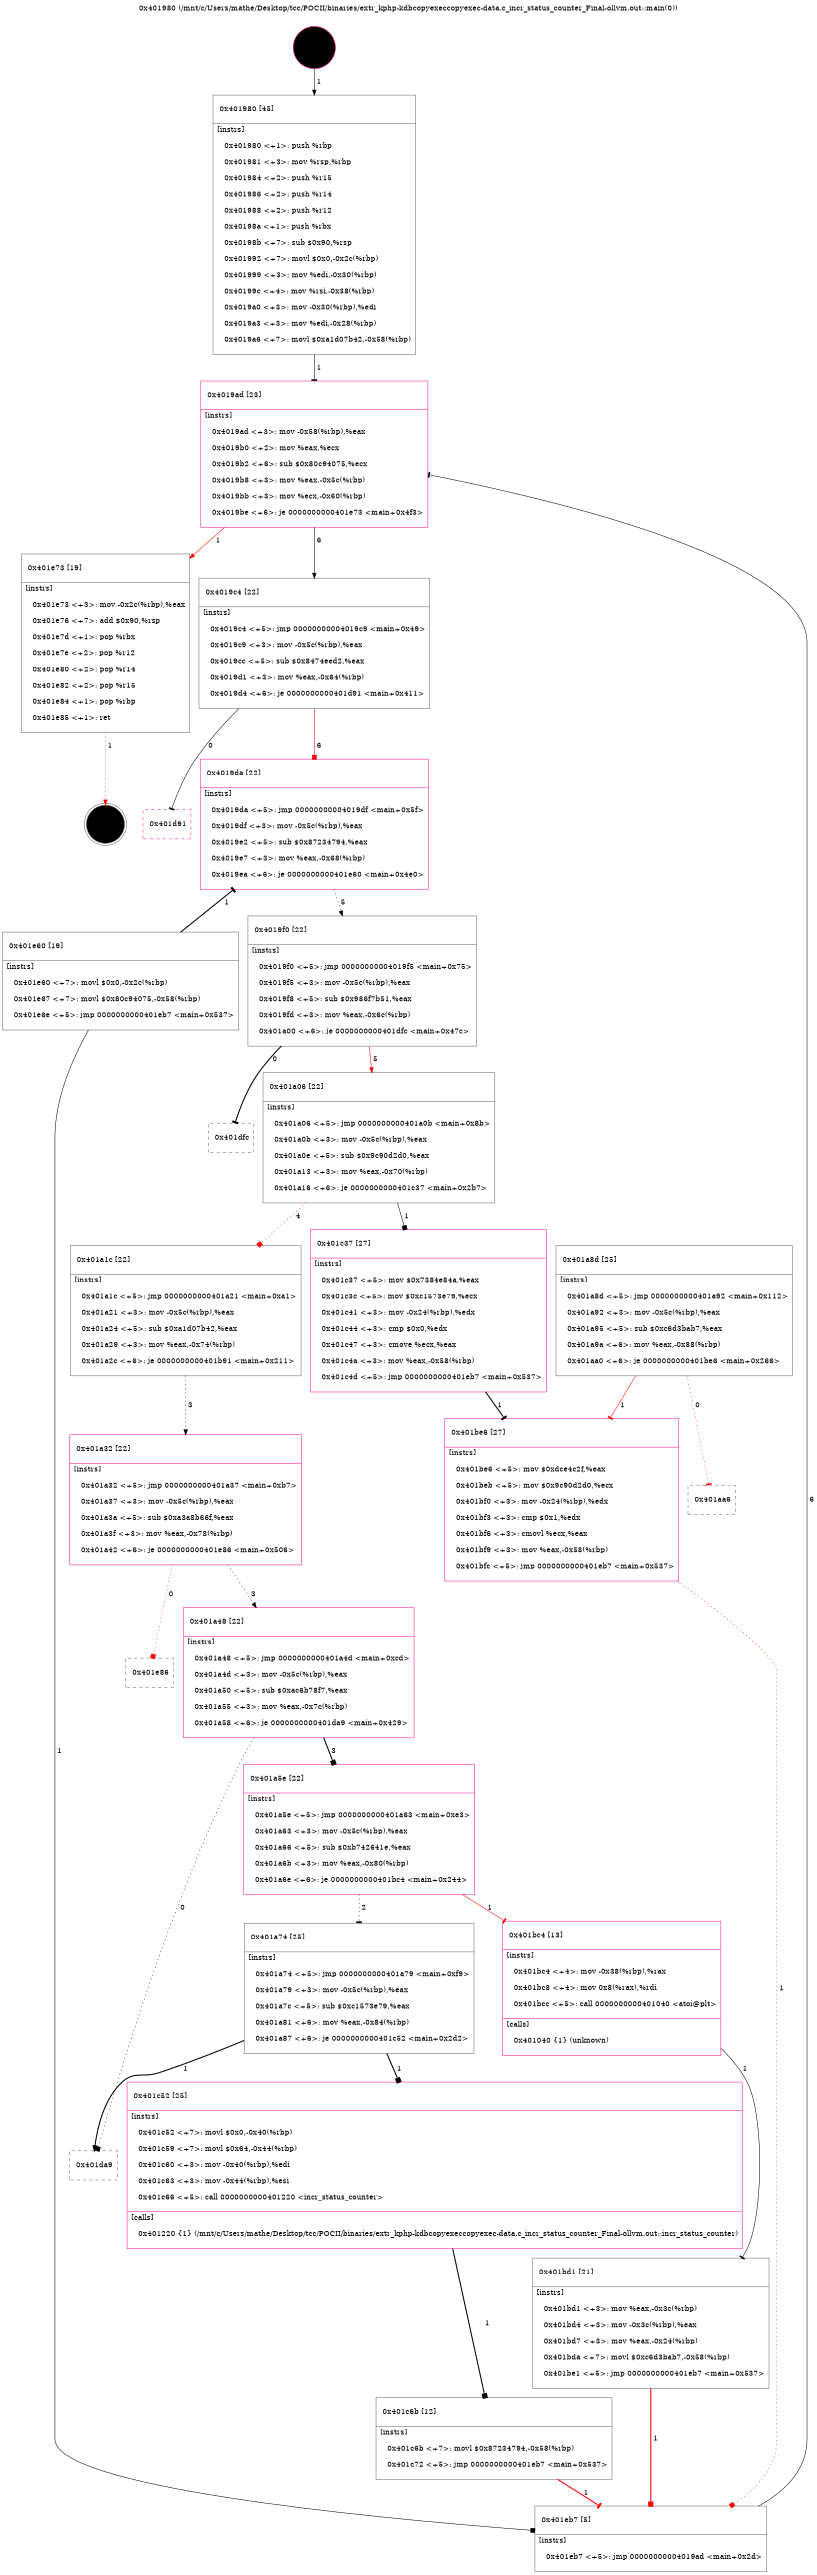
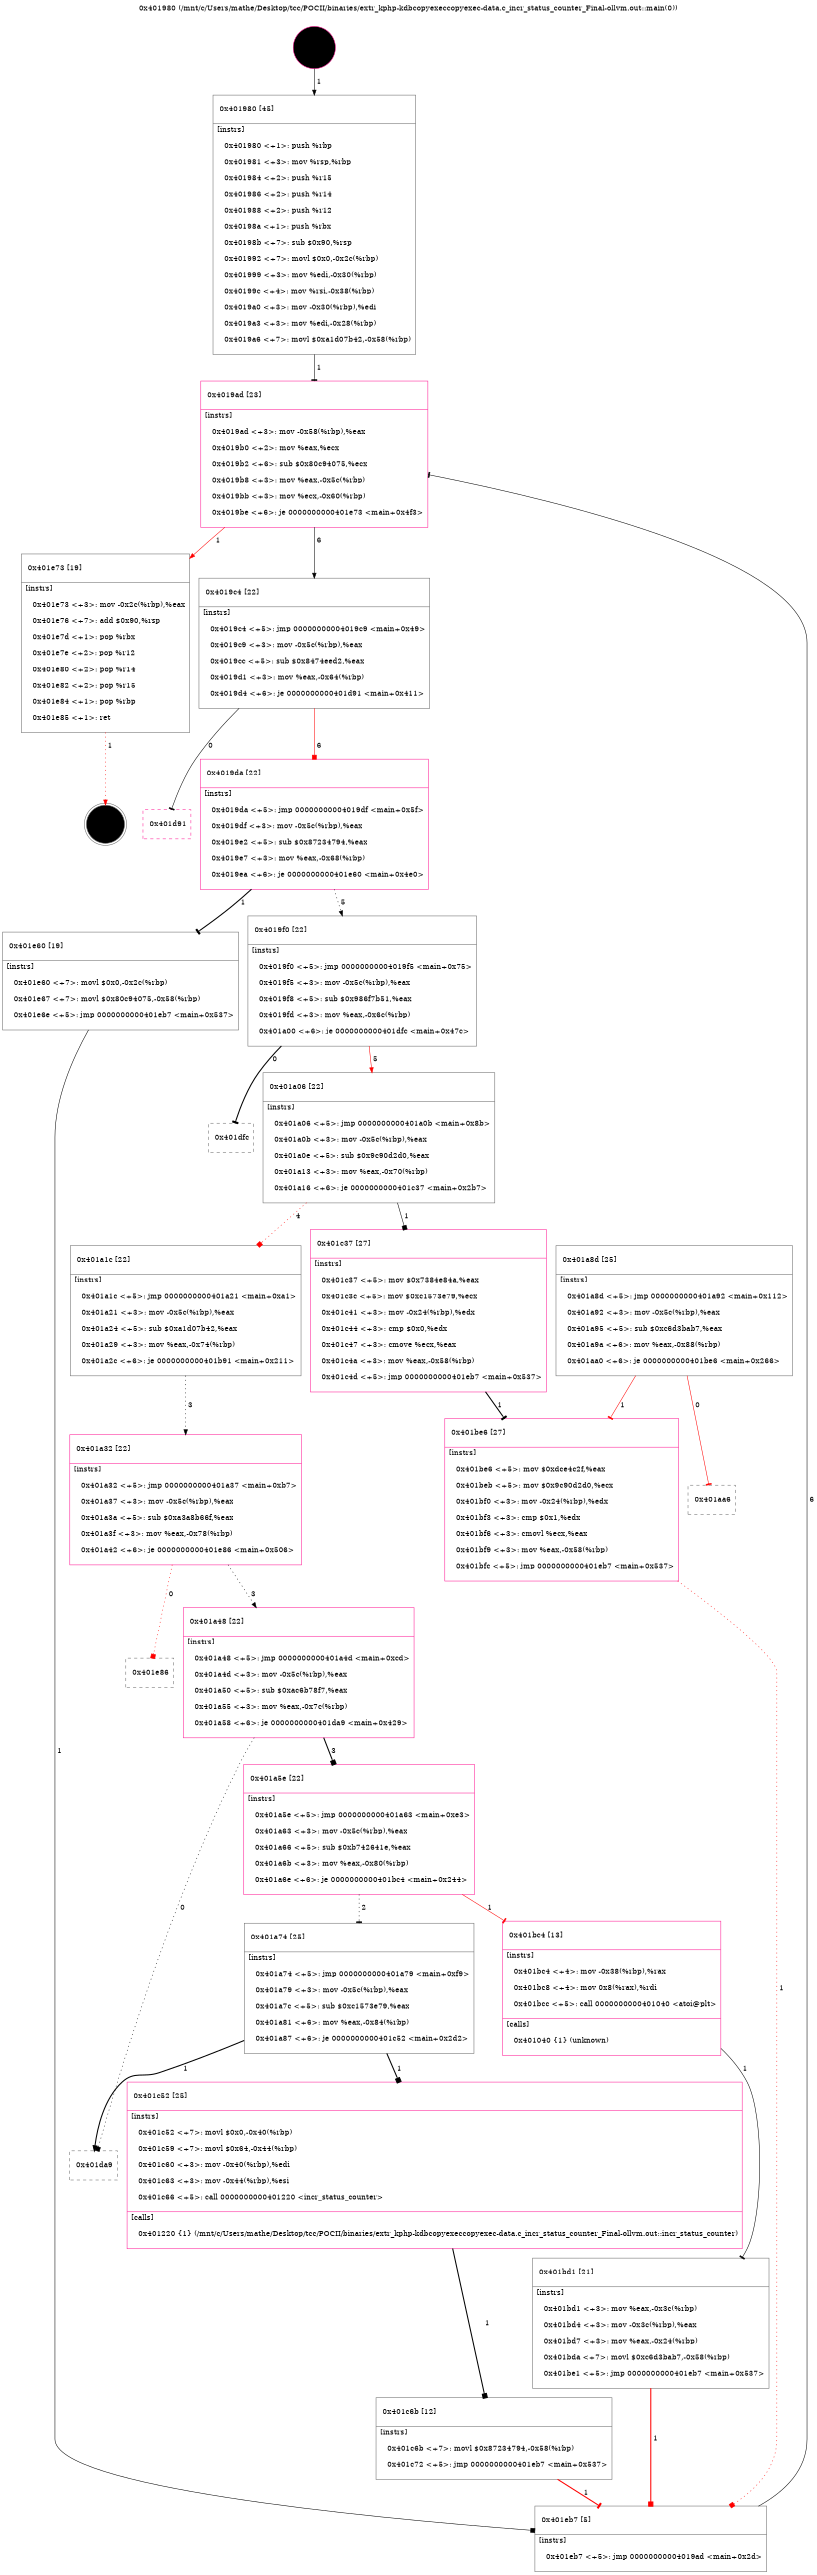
edge "0x401e60 [19]" -> "0x4019da [22]": reversed
edge "0x401a8d [25]" -> "0x401aa6": style dotted -> solid
